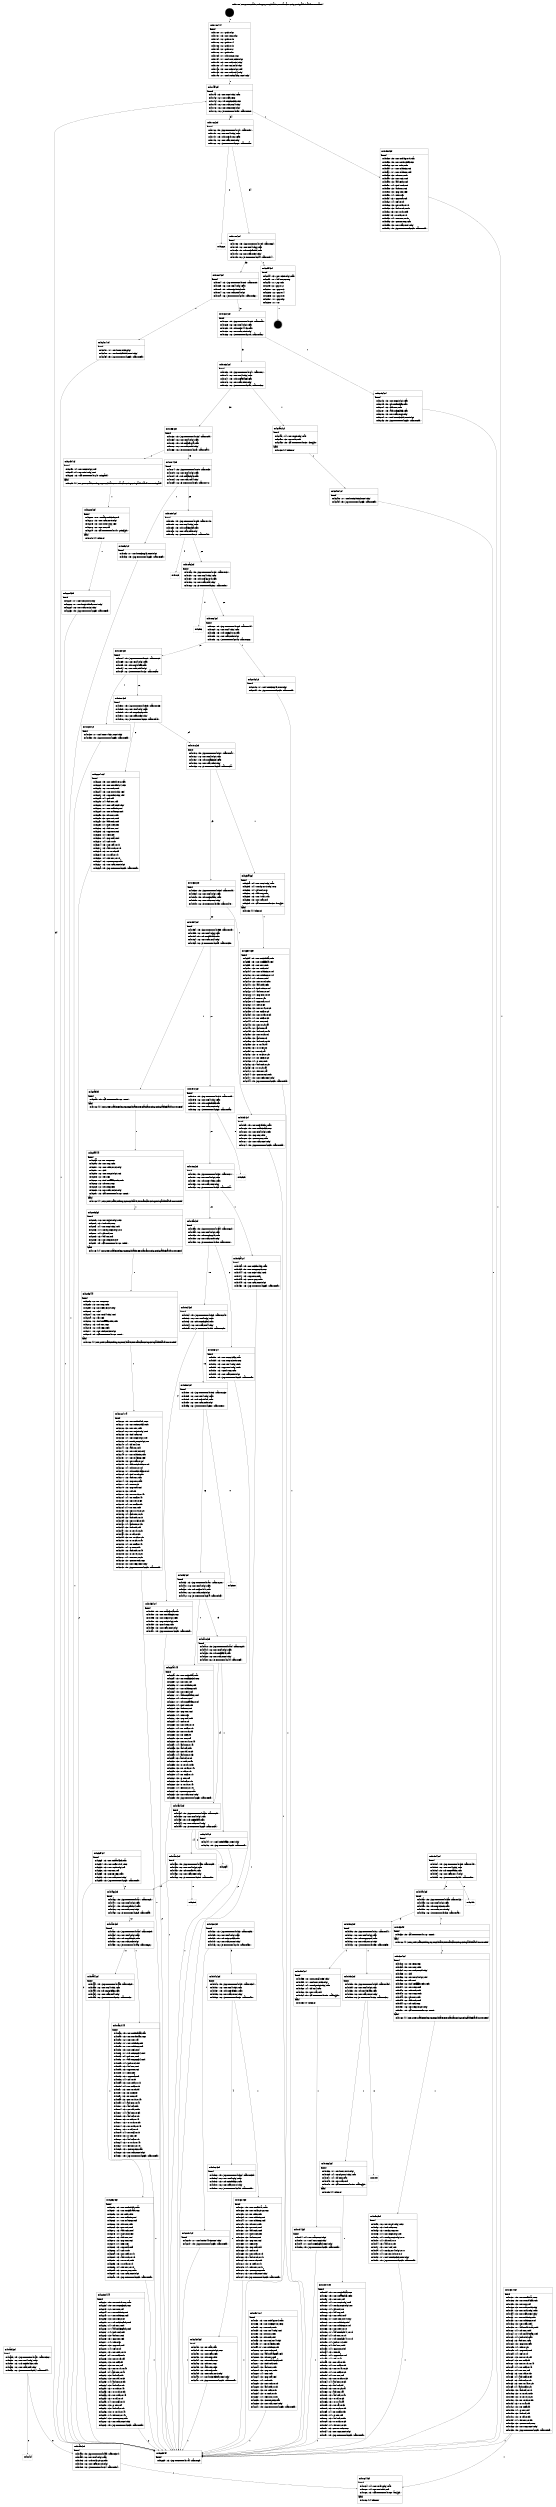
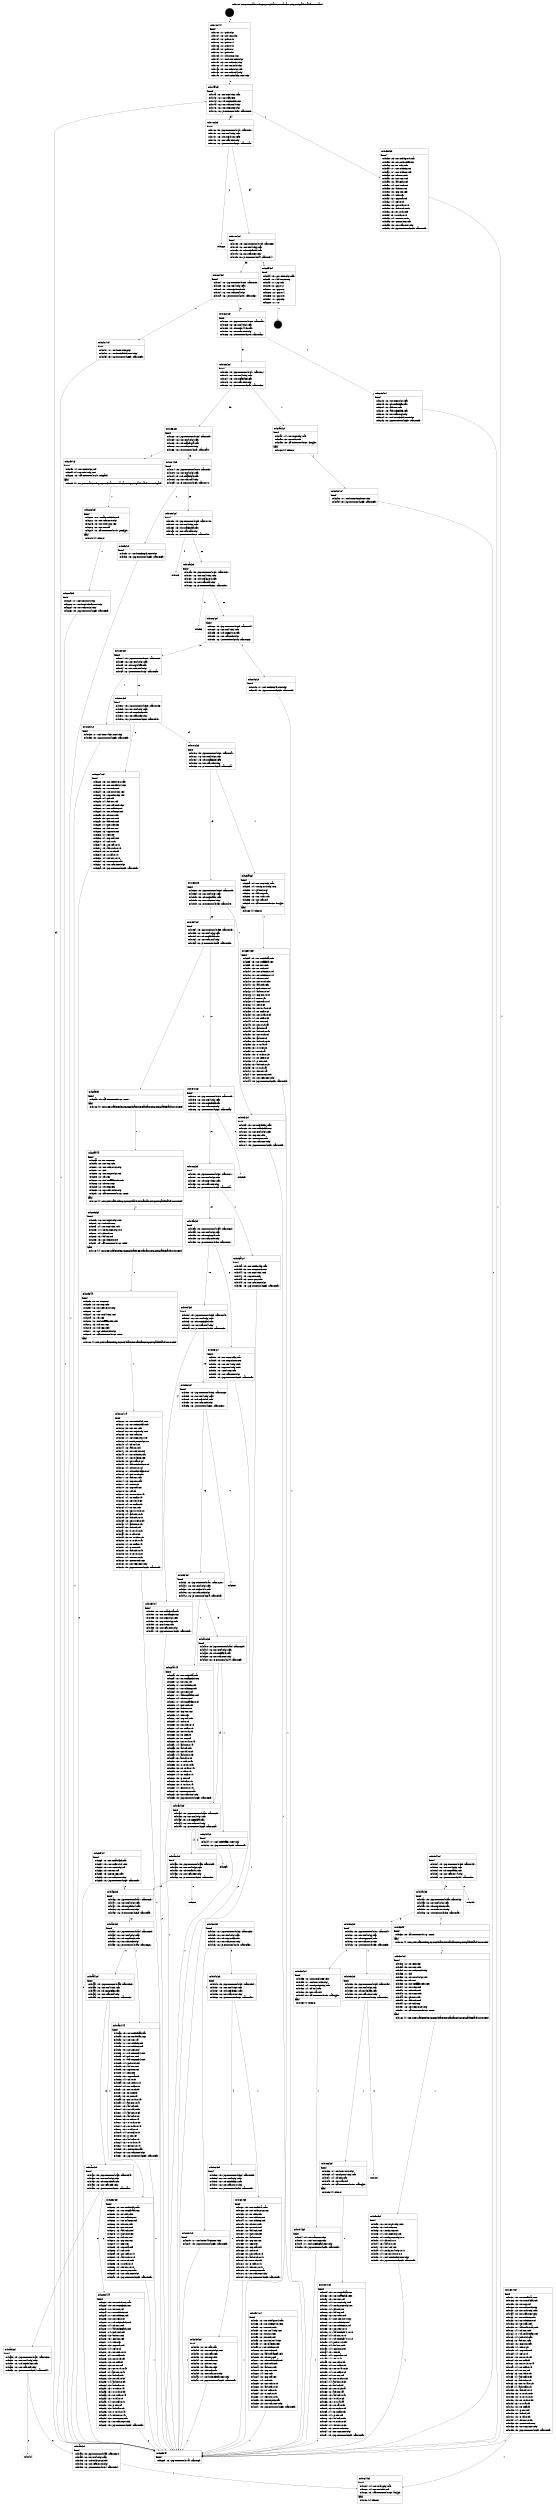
node "0x401ac0 [28]": added
